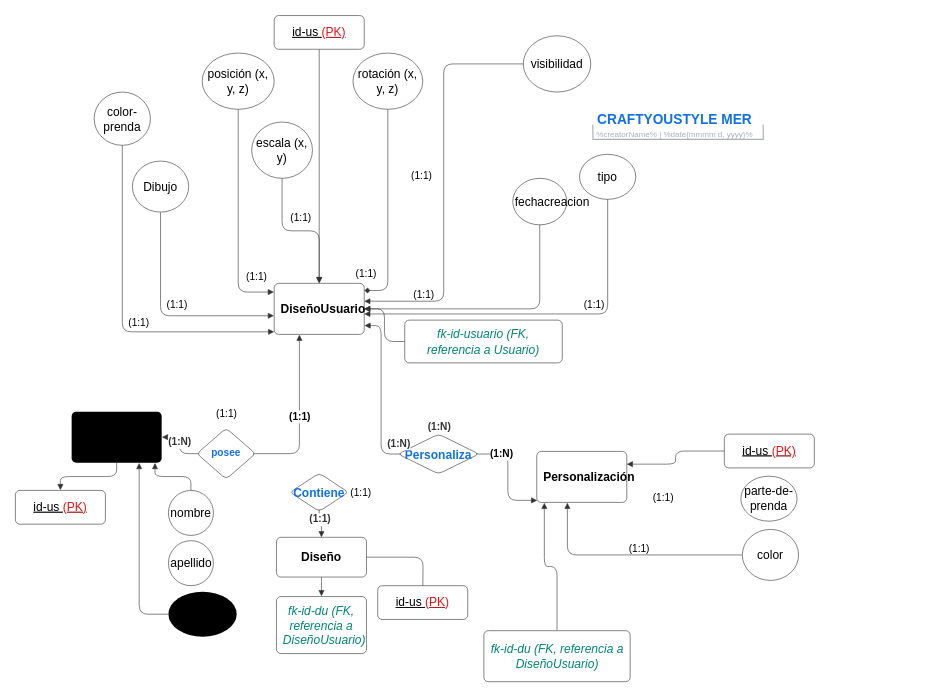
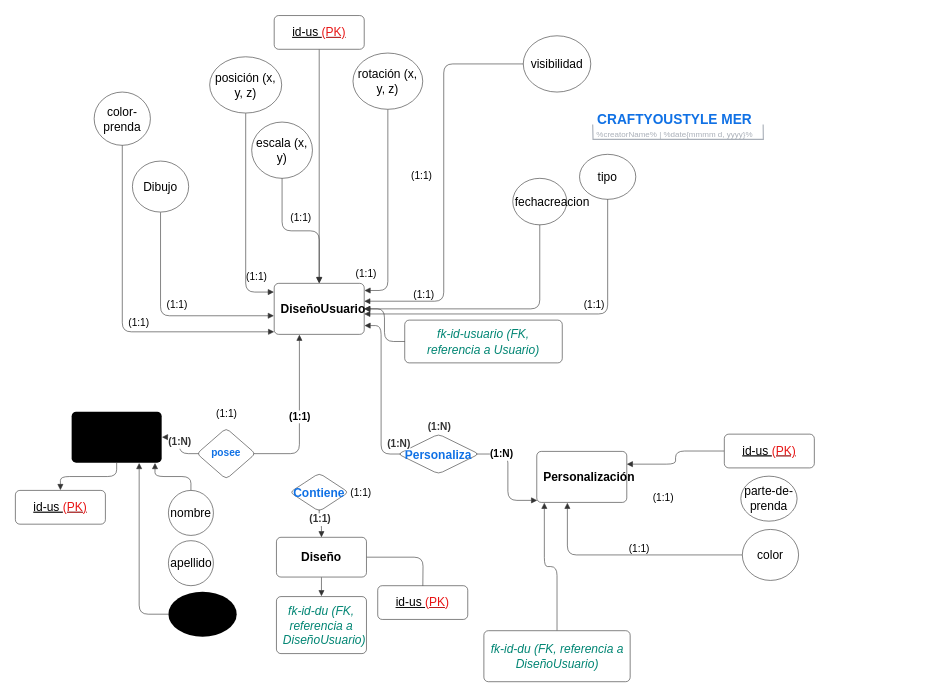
node "posición (x, y, z)": moved (238, 81) -> (246, 85)
edge "rotación (x, y, z)" -> "DiseñoUsuario": arrowhead diamond -> block
